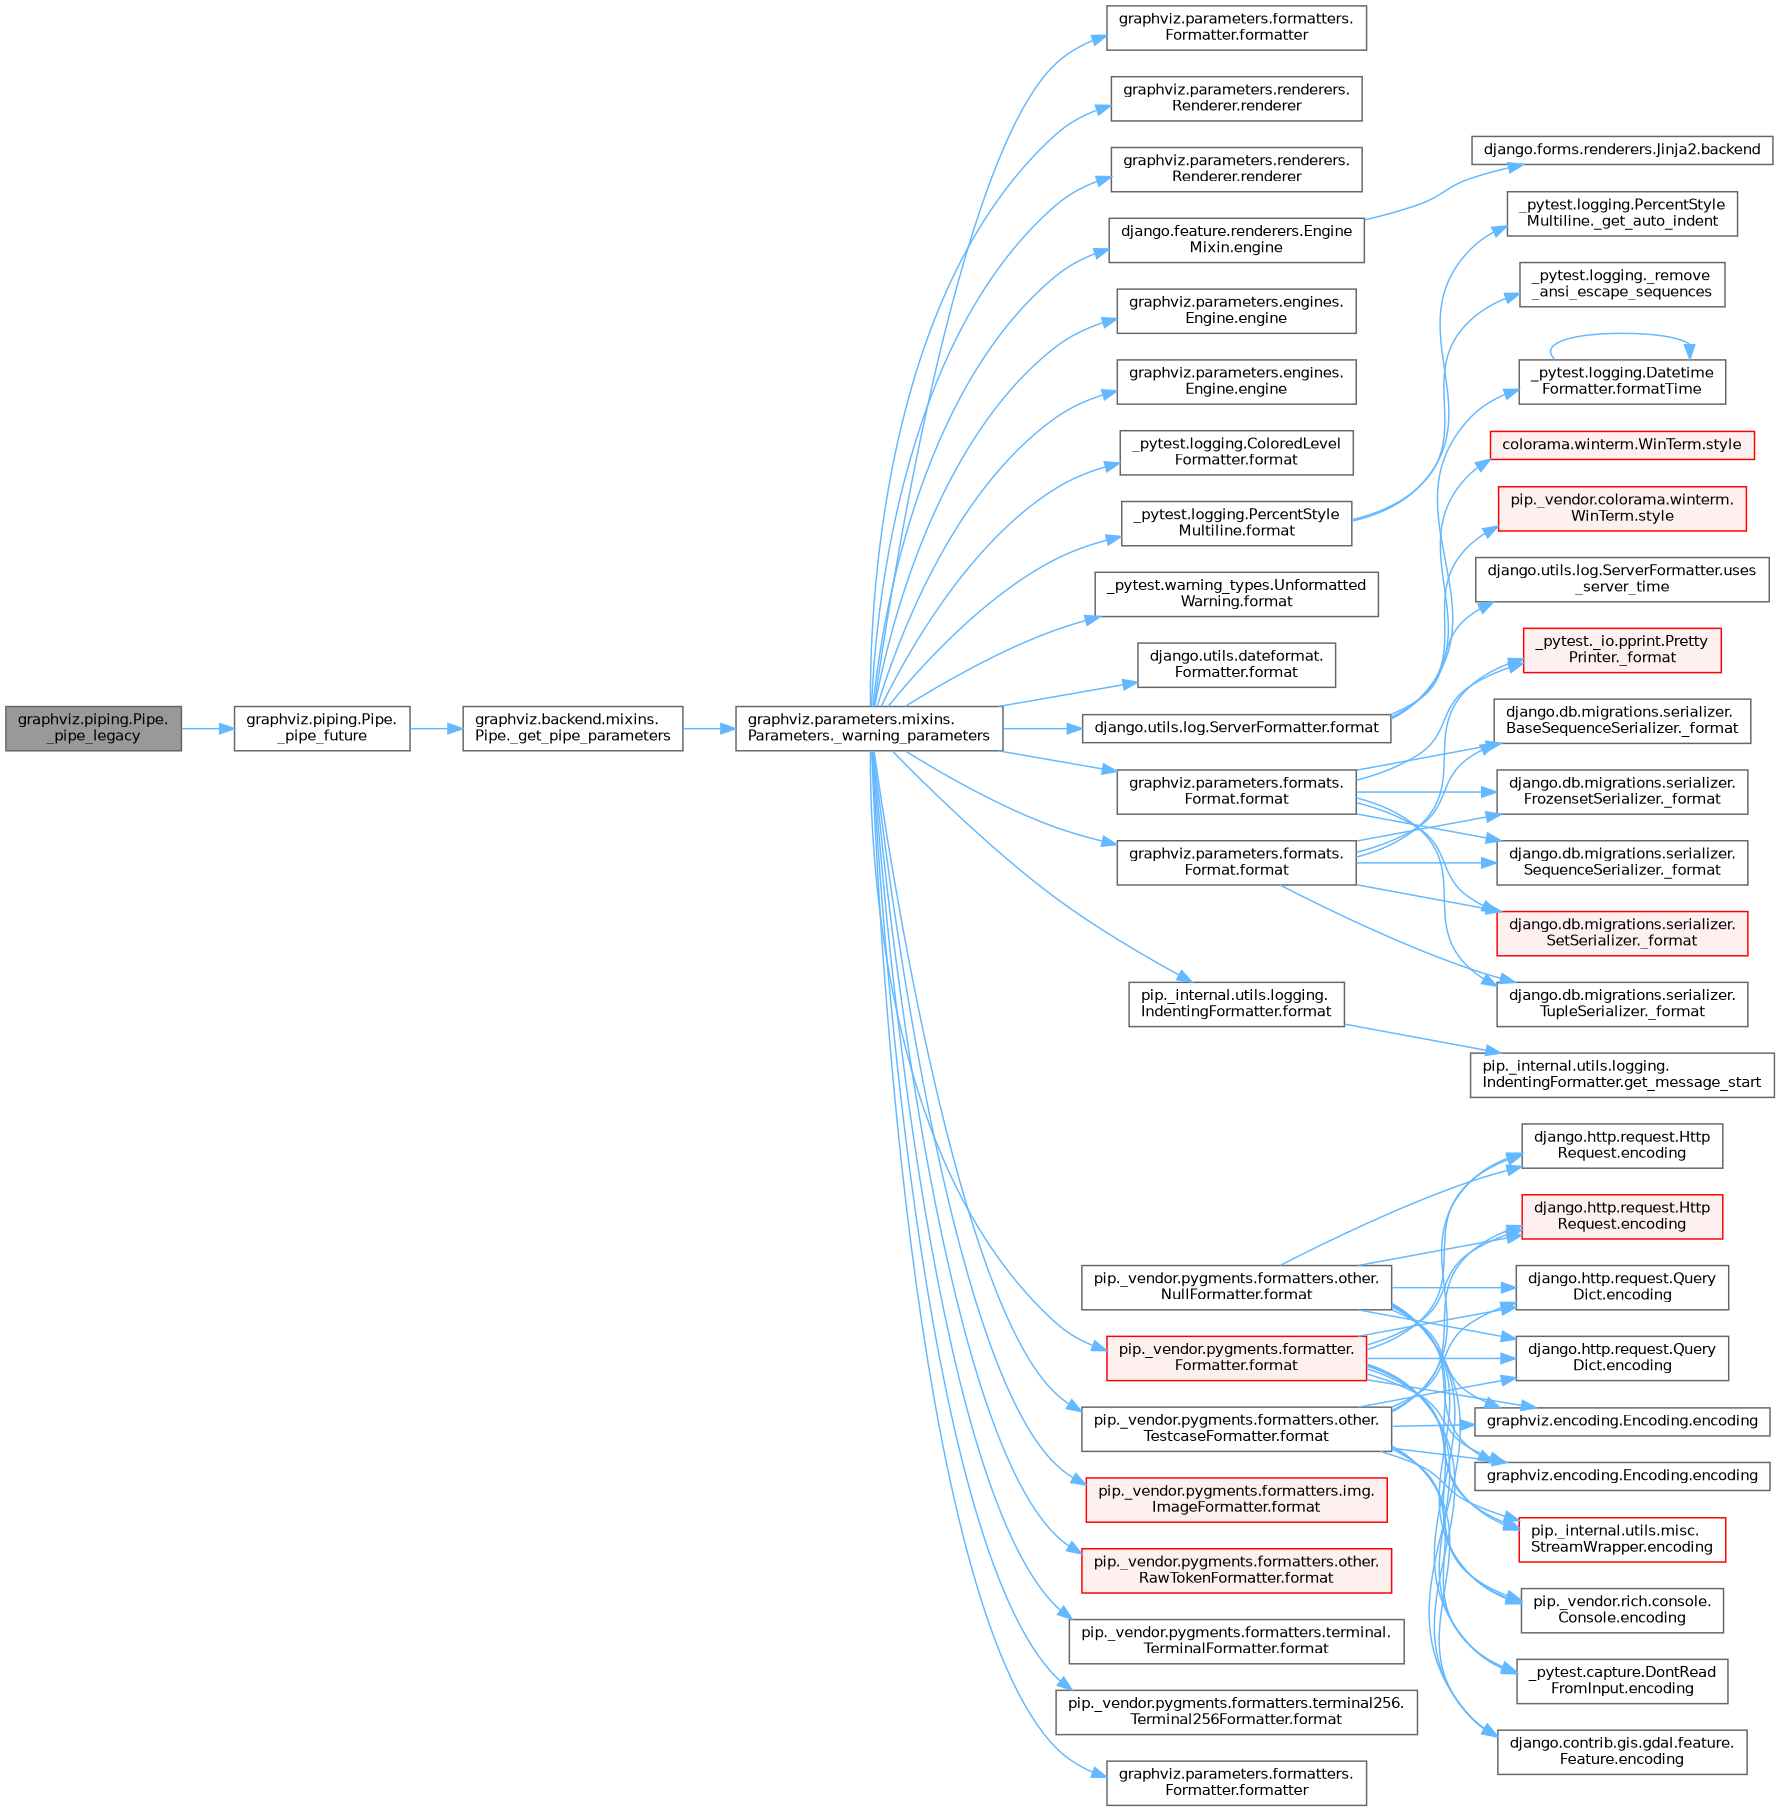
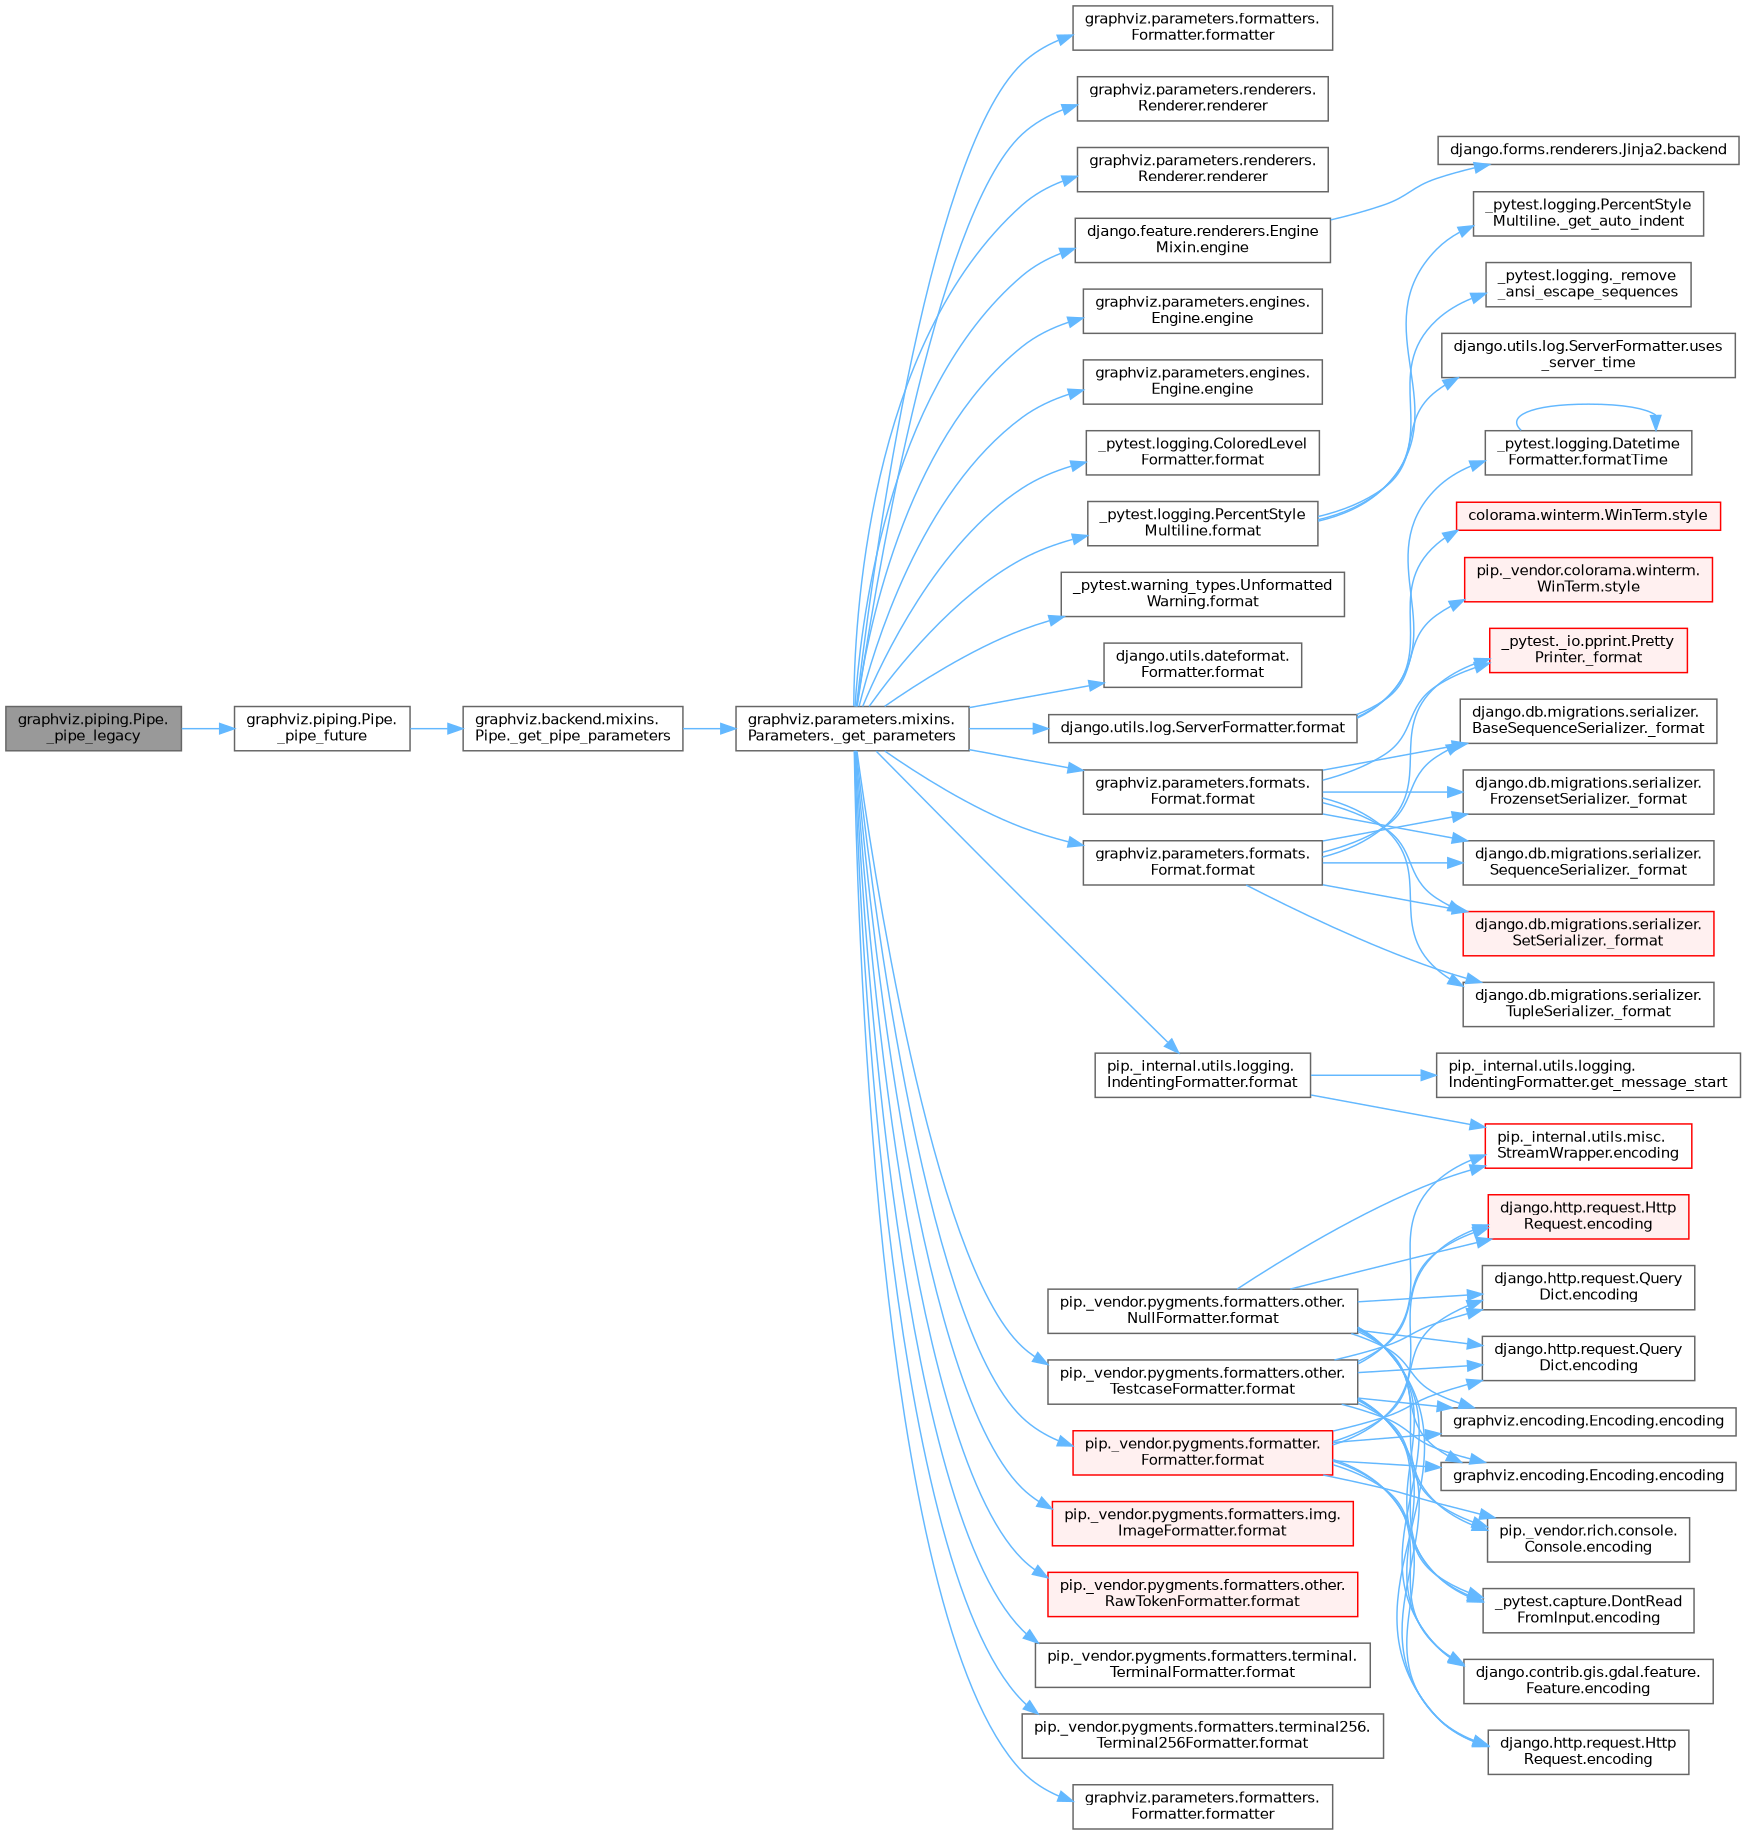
edge "django.utils.log.ServerFormatter.format" -> "django.utils.log.ServerFormatter.uses _server_time": now "_pytest.logging.PercentStyle Multiline.format" -> "django.utils.log.ServerFormatter.uses _server_time"
node "graphviz.parameters.mixins. Parameters._warning_parameters": label "graphviz.parameters.mixins. Parameters._warning_parameters" -> "graphviz.parameters.mixins. Parameters._get_parameters"
edge "pip._vendor.pygments.formatter. Formatter.format" -> "pip._internal.utils.misc. StreamWrapper.encoding": now "pip._internal.utils.logging. IndentingFormatter.format" -> "pip._internal.utils.misc. StreamWrapper.encoding"
